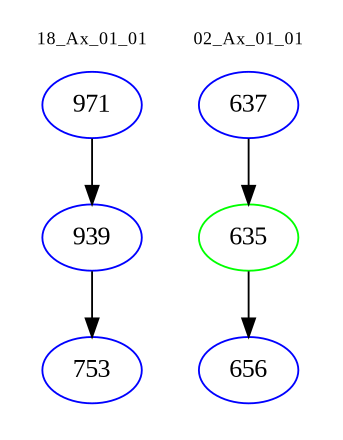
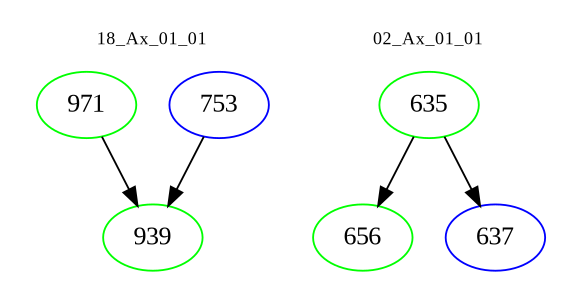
node "971": color blue -> green
edge "637" -> "635": reversed
node "939": color blue -> green
edge "939" -> "753": reversed
node "656": color blue -> green
